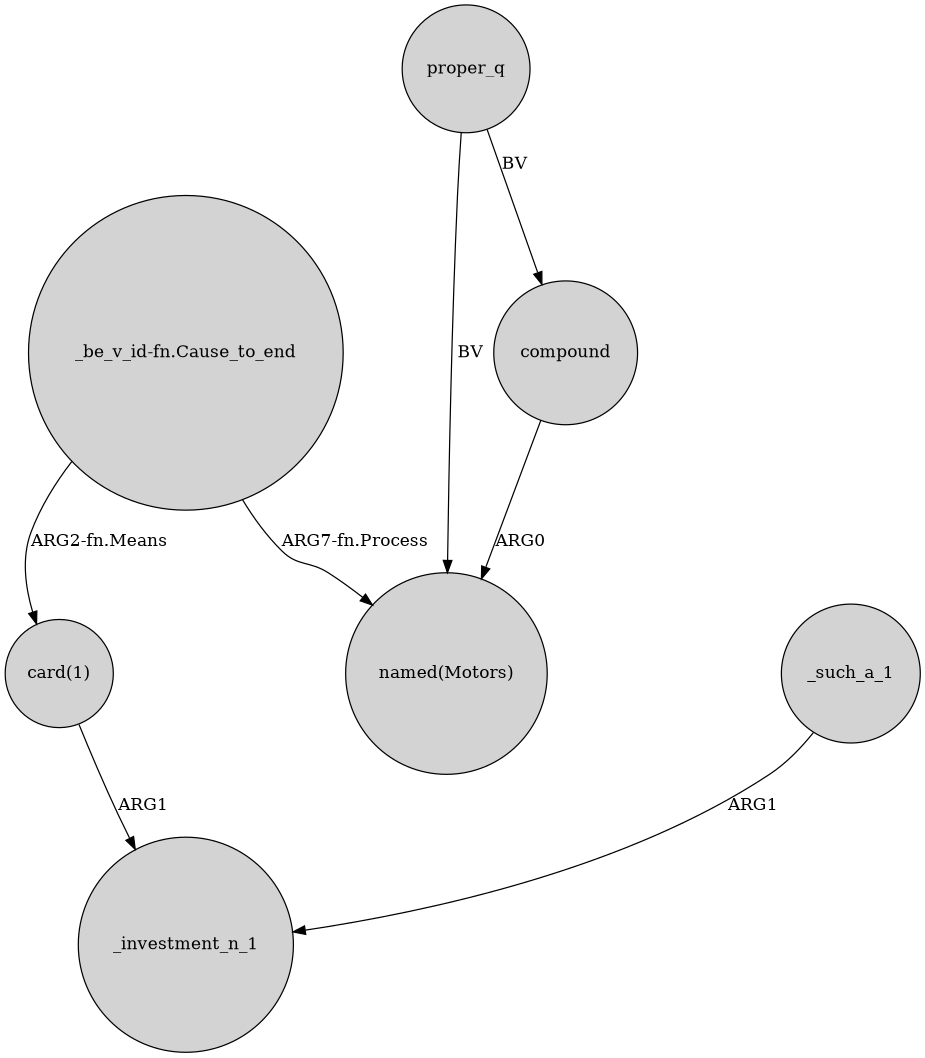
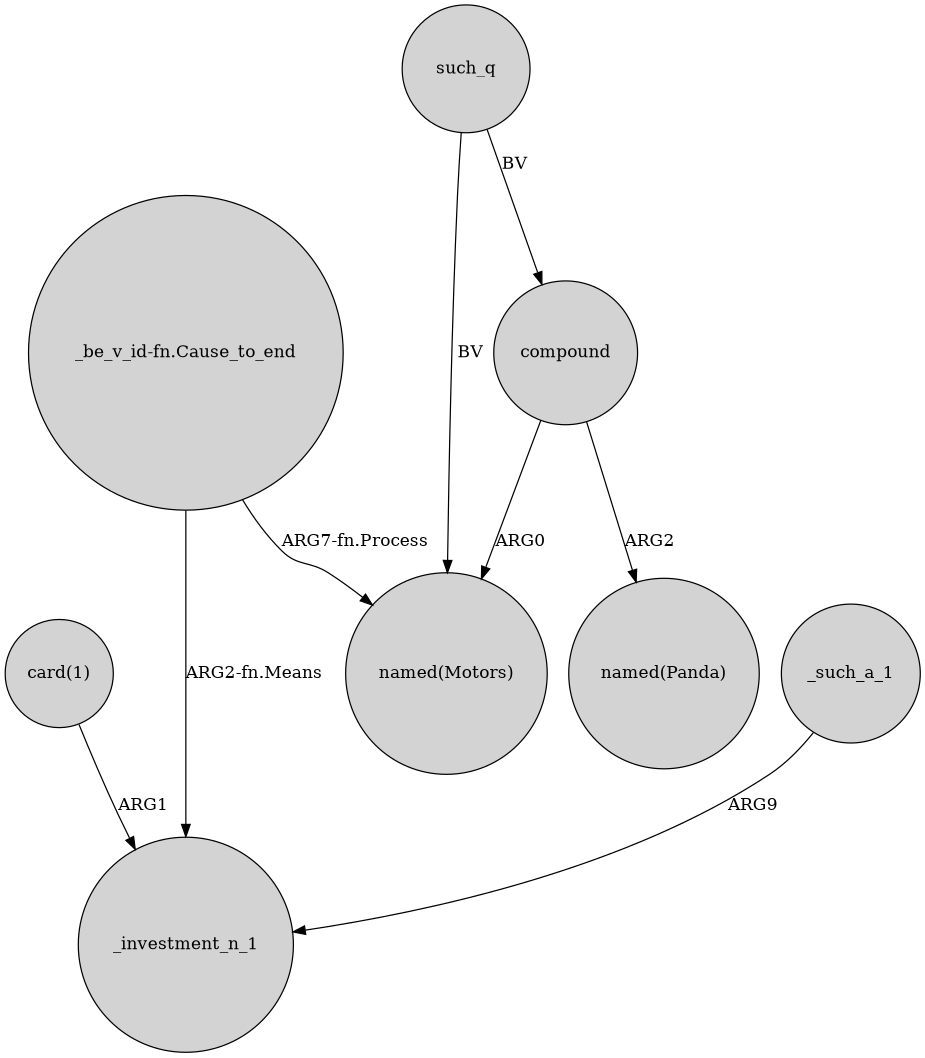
node "proper_q": label "proper_q" -> "such_q"
edge "_be_v_id-fn.Cause_to_end" -> "card(1)": now "_be_v_id-fn.Cause_to_end" -> "_investment_n_1"
node "named(Panda)": added
edge "_such_a_1" -> "_investment_n_1": label "ARG1" -> "ARG9"
